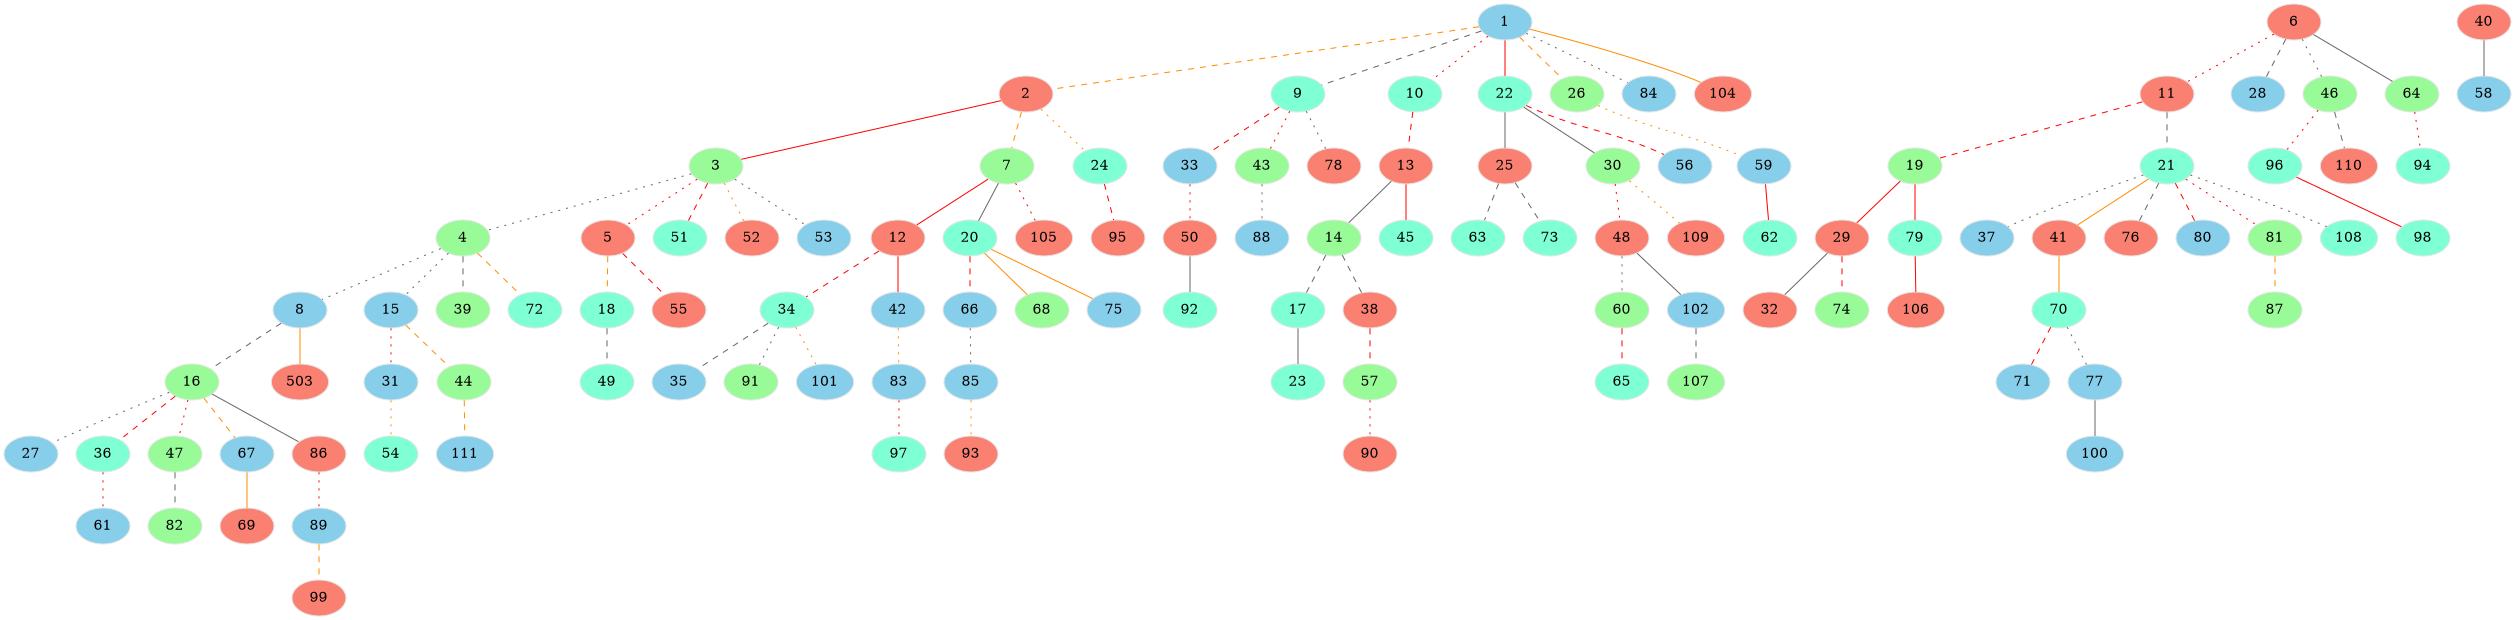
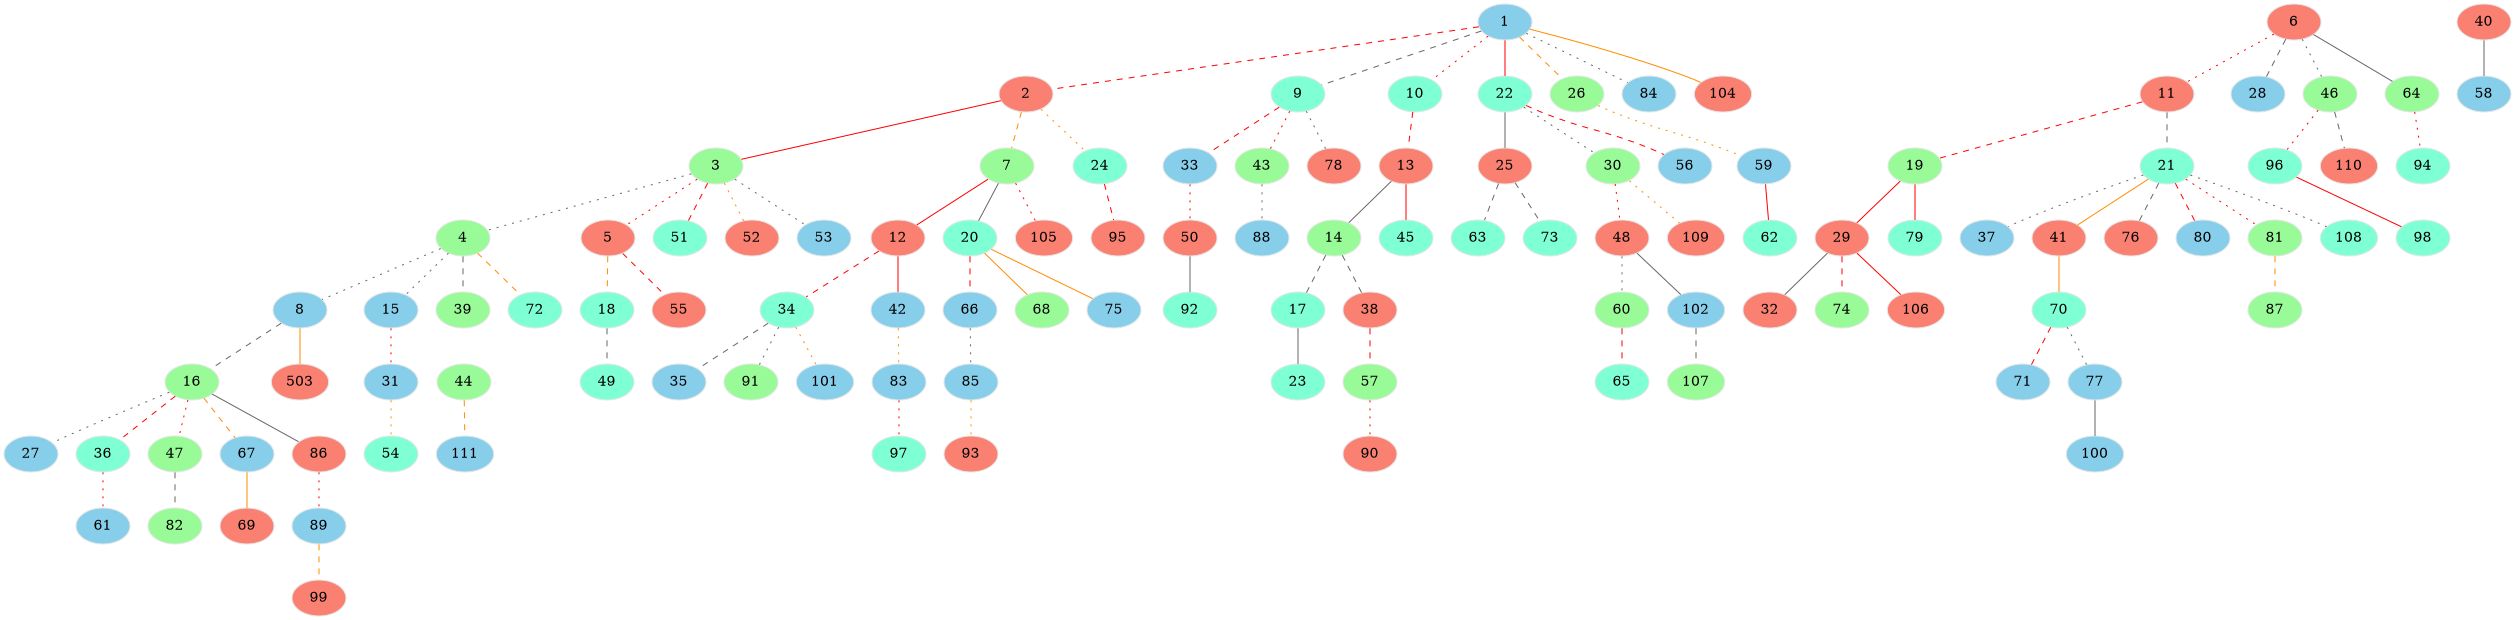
edge "1" -- "2": color darkorange -> red
edge "22" -- "30": style solid -> dotted
edge "79" -- "106": now "29" -- "106"
edge "15" -- "44": removed
